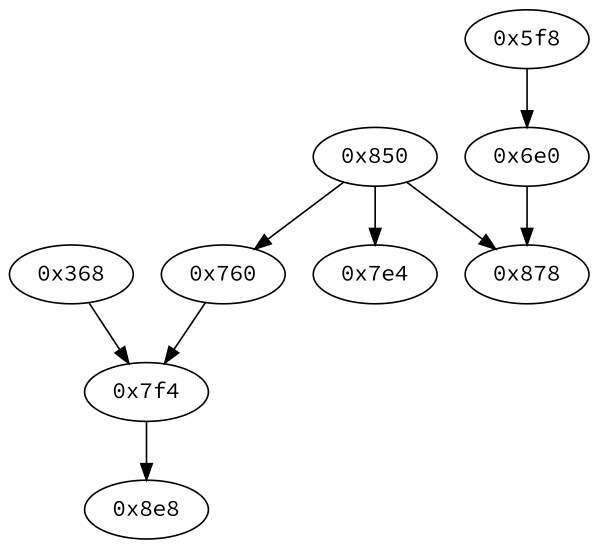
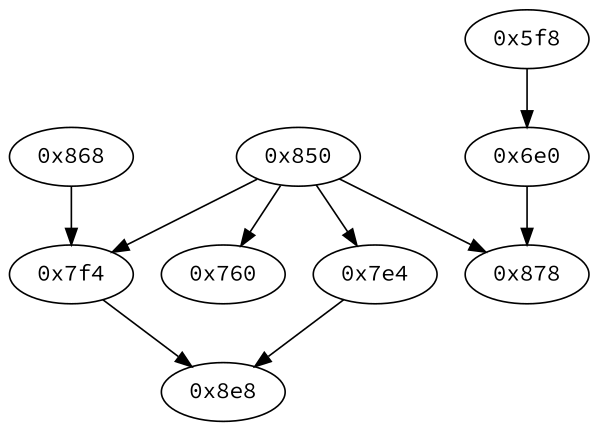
node "0x368": label "0x368" -> "0x868"
edge "0x760" -> "0x7f4": now "0x850" -> "0x7f4"
edge "0x7e4" -> "0x8e8": added
